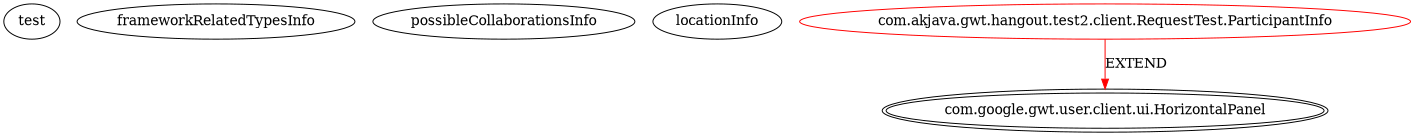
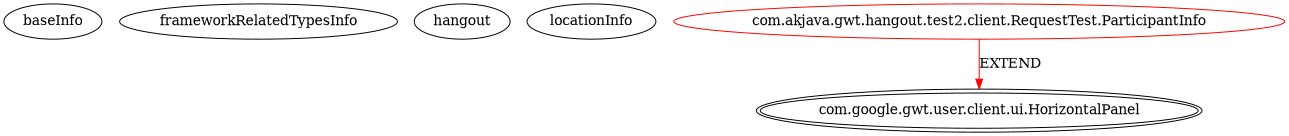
node "test": label "test" -> "baseInfo"
node "possibleCollaborationsInfo": label "possibleCollaborationsInfo" -> "hangout"
